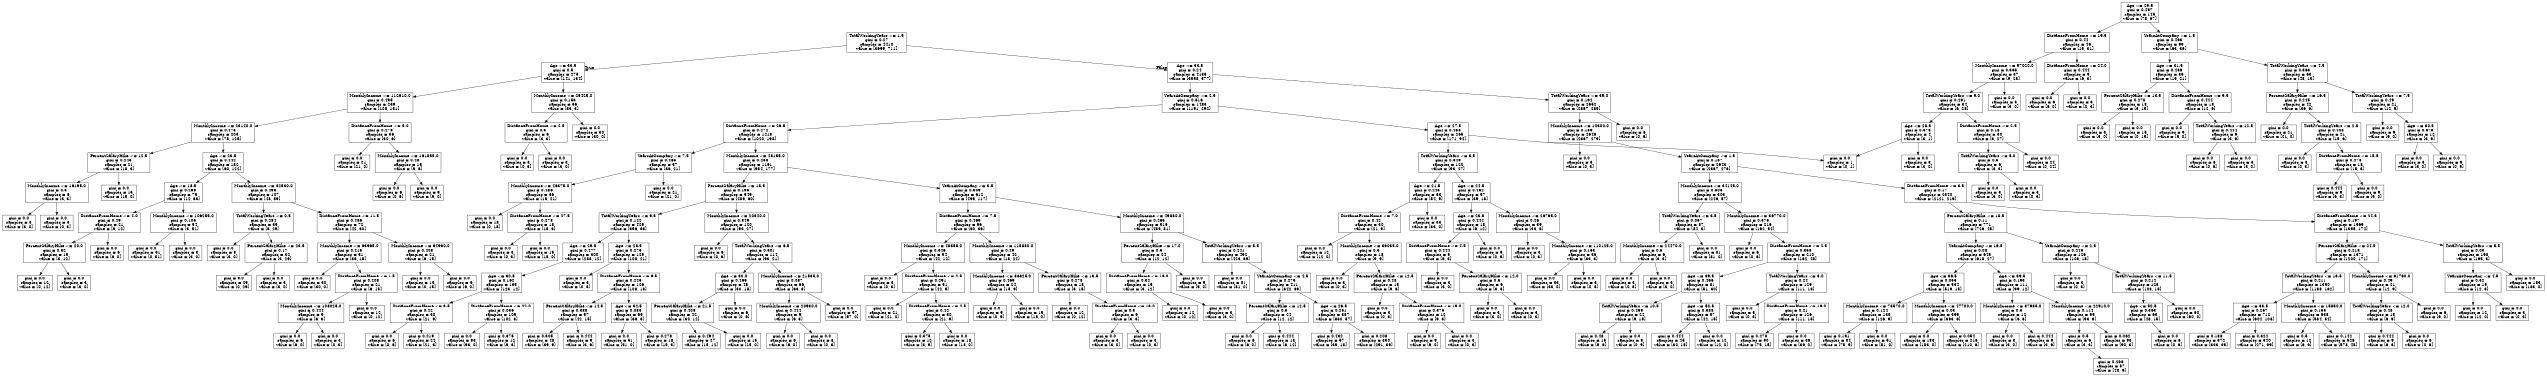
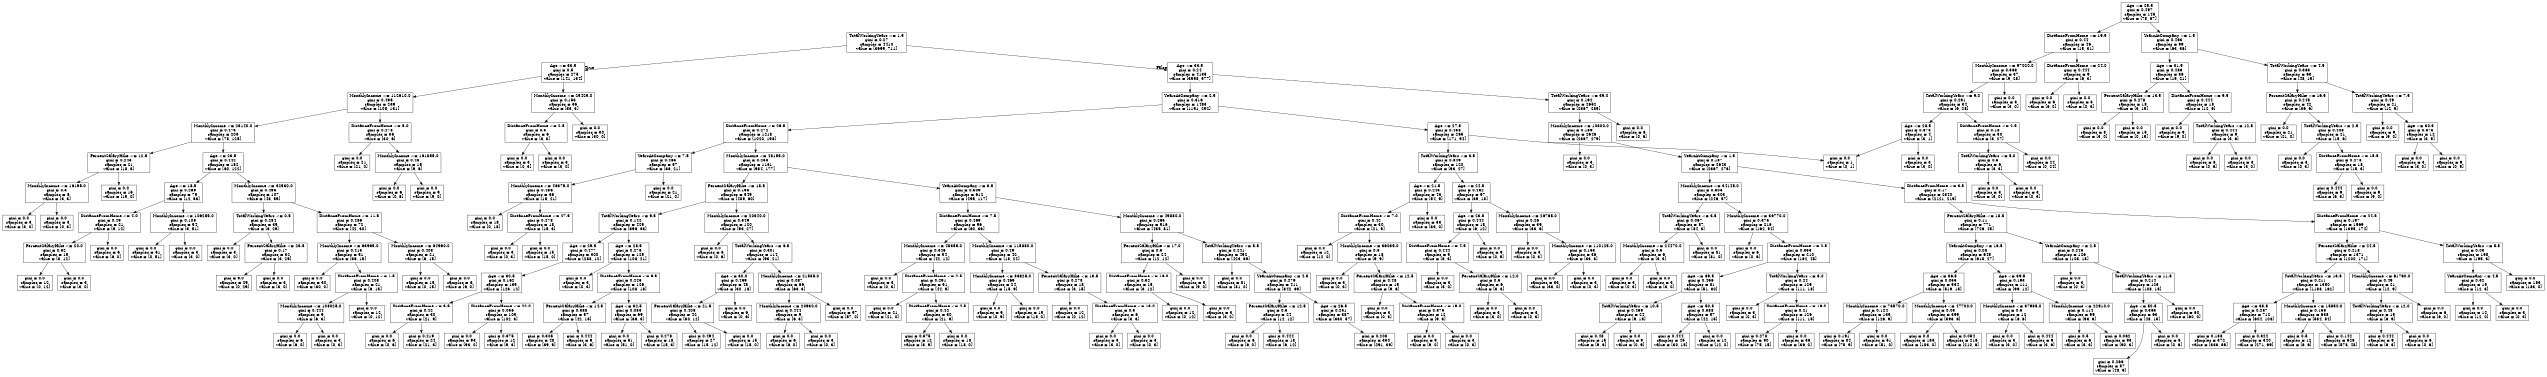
node "Age <= 21.5 gini = 0.245 samples = 63 value = [54, 9]": label "Age <= 21.5 gini = 0.245 samples = 63 value = [54, 9]" -> "Age <= 21.5 gini = 0.245 samples = 43 value = [54, 9]"
node "gini = 0.432 samples = 57 value = [39, 18]": removed
edge "gini = 0.5 samples = 6 value = [3, 3]" -> "gini = 0.266 samples = 57 value = [48, 9]": now "Age <= 50.5 gini = 0.363 samples = 63 value = [48, 15]" -> "gini = 0.266 samples = 57 value = [48, 9]"
